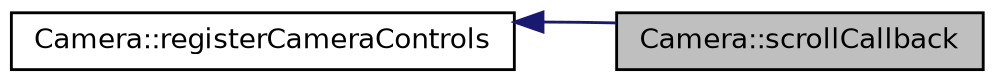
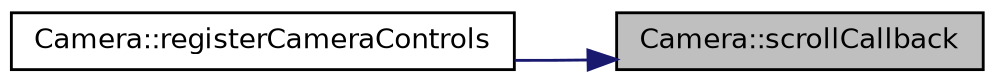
edge "Camera::scrollCallback" -> "Camera::registerCameraControls": reversed
